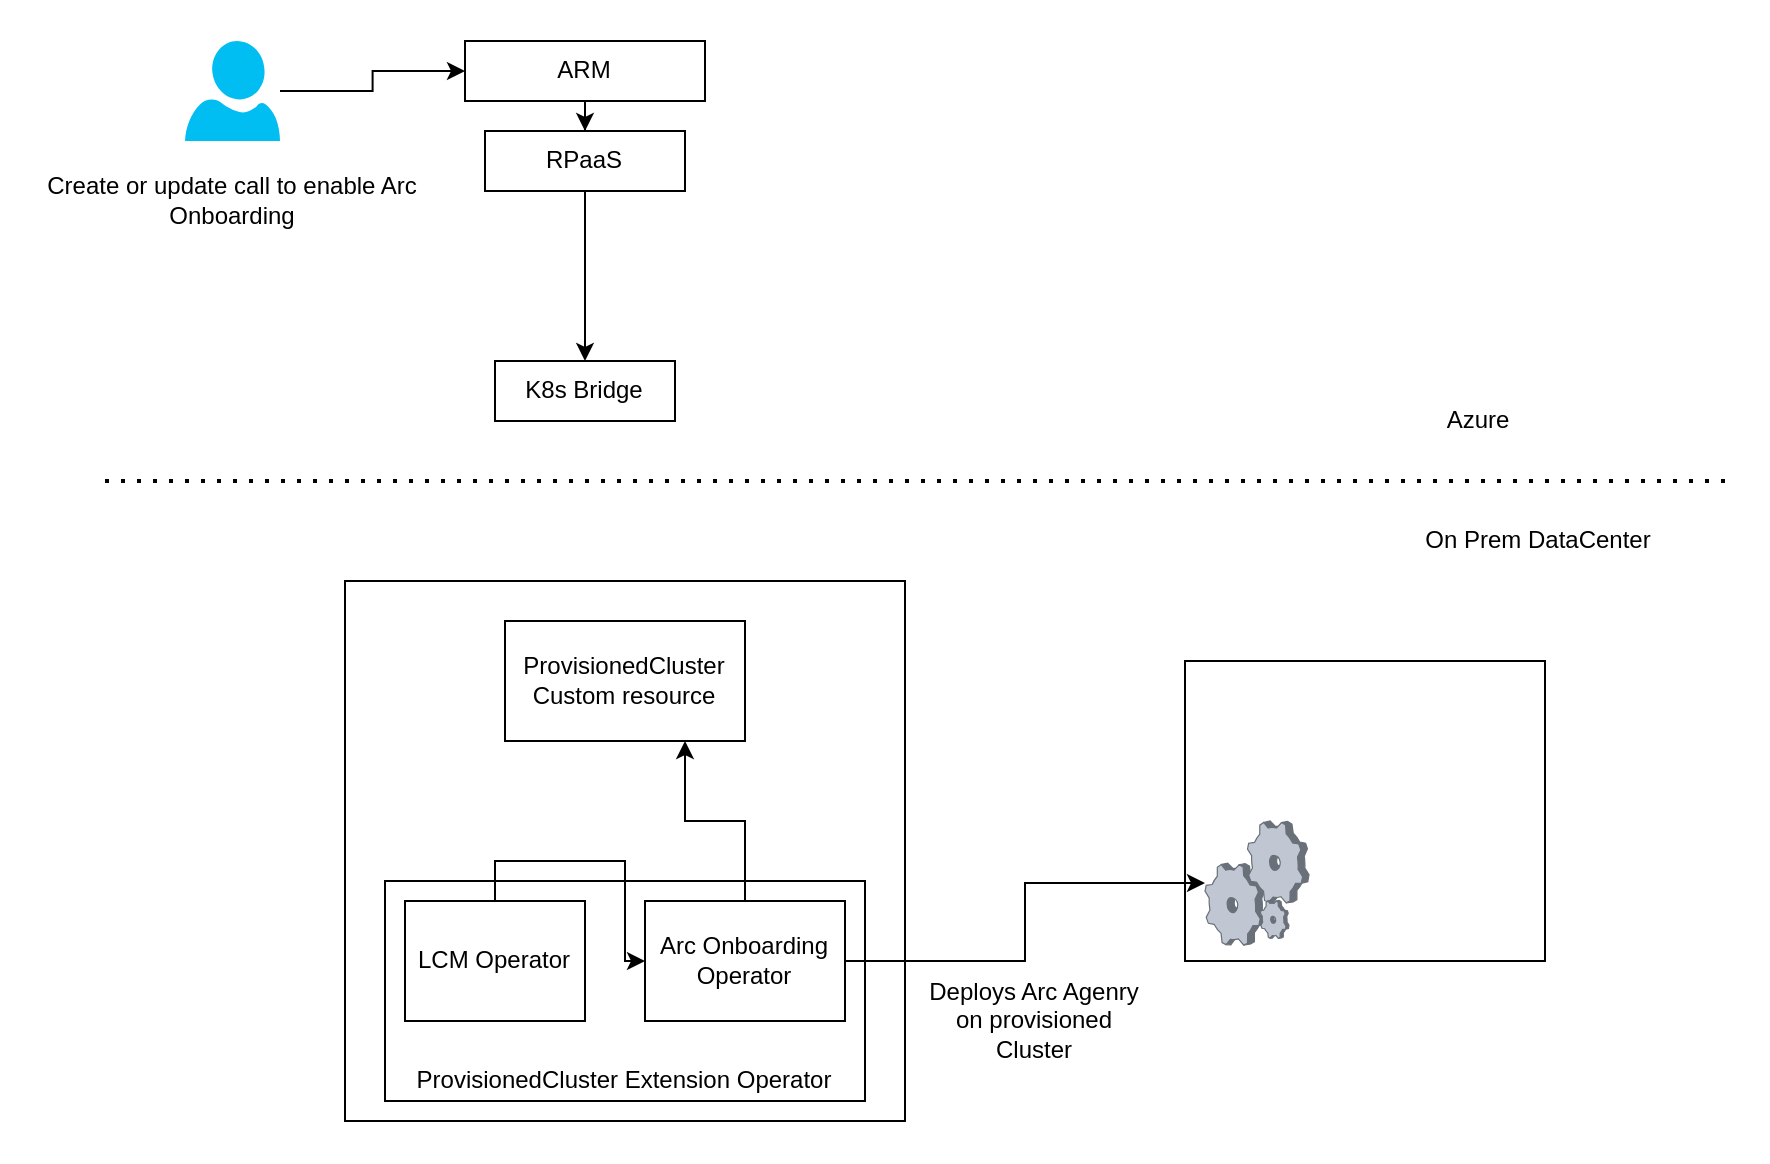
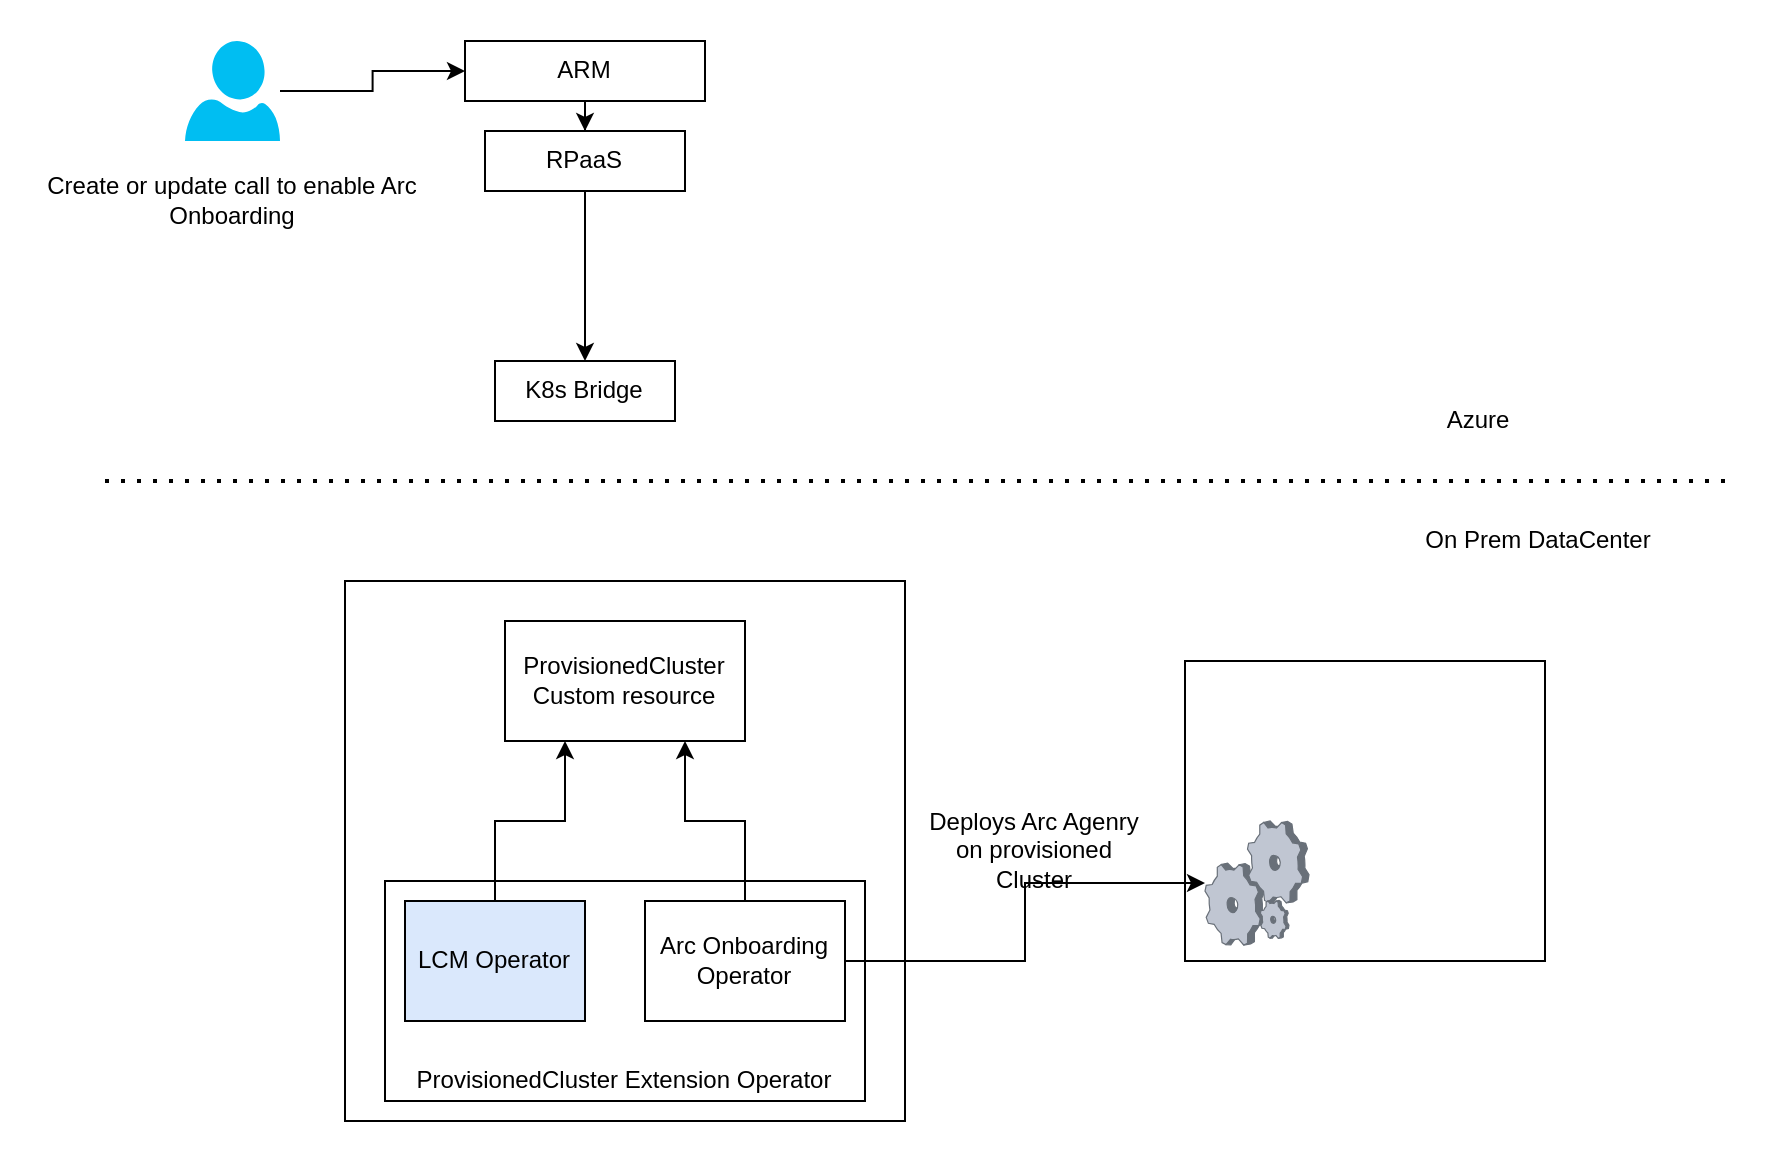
edge "LCM Operator" -> "Arc Onboarding Operator": now "LCM Operator" -> "ProvisionedCluster Custom resource"
node "LCM Operator": fillcolor #ffffff -> #dae8fc
node "Deploys Arc Agenry on provisioned Cluster": moved (1035, 1021) -> (1035, 851)
